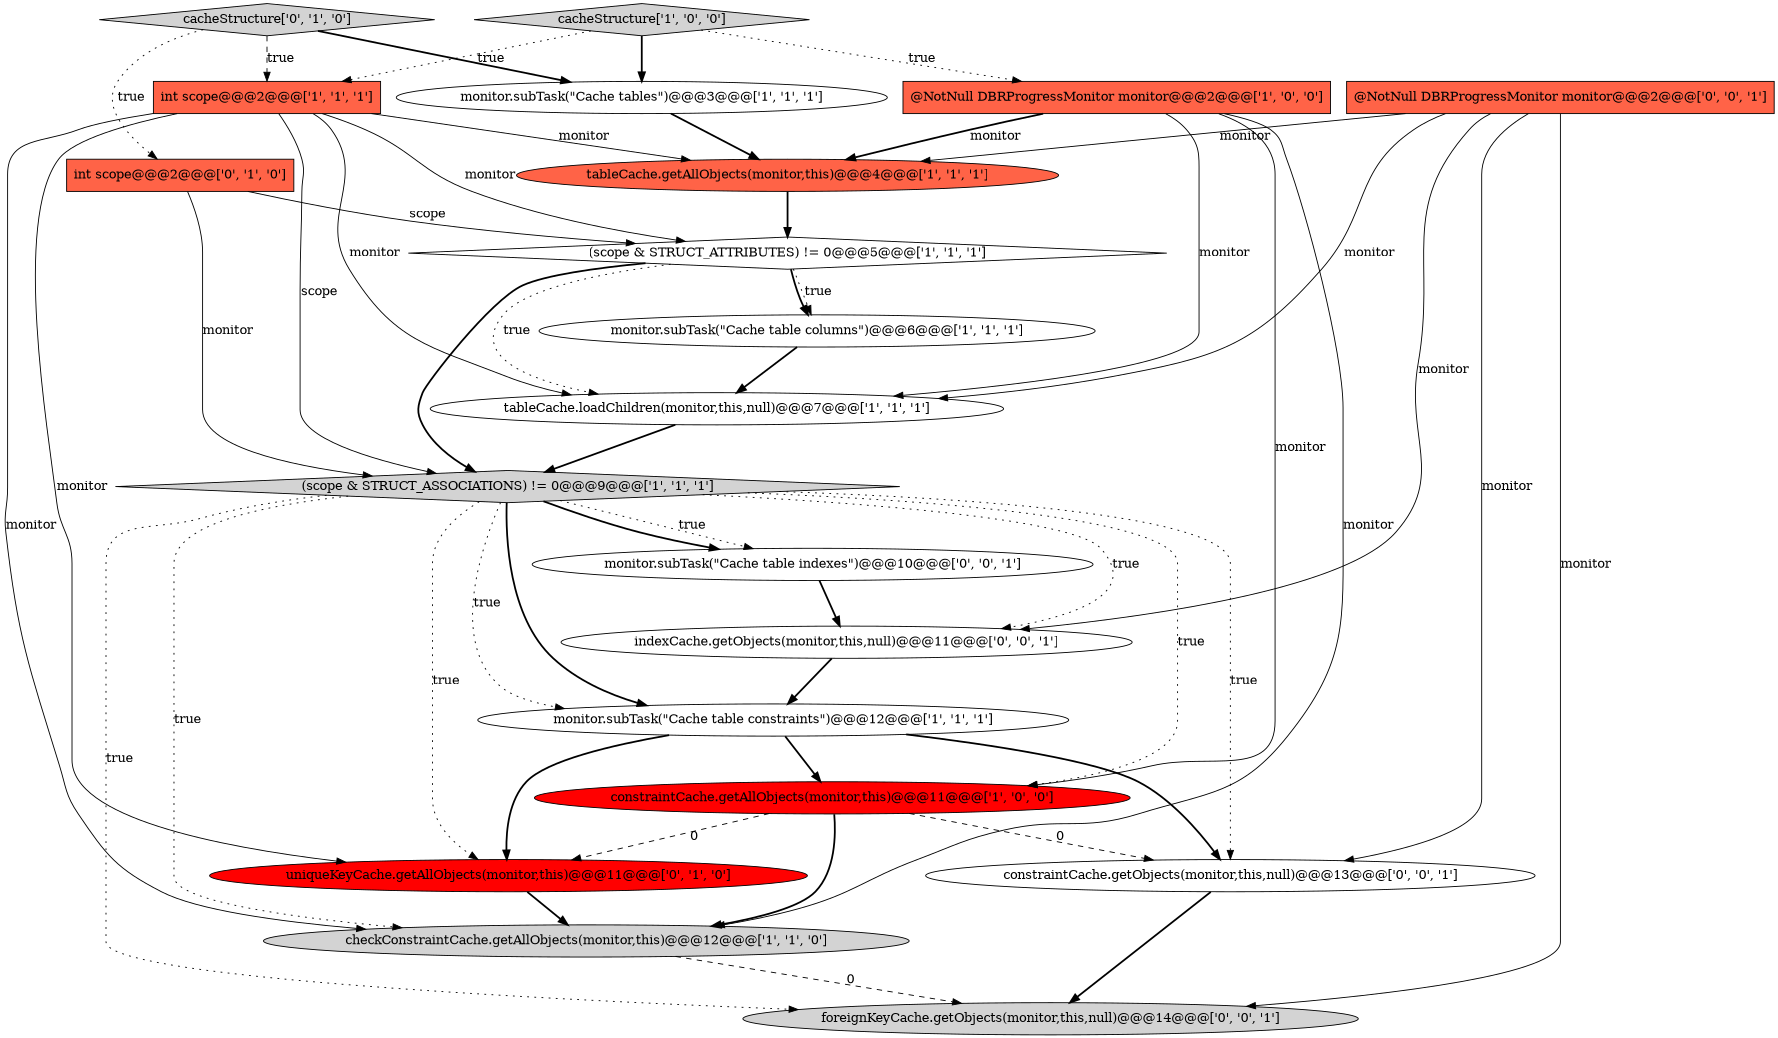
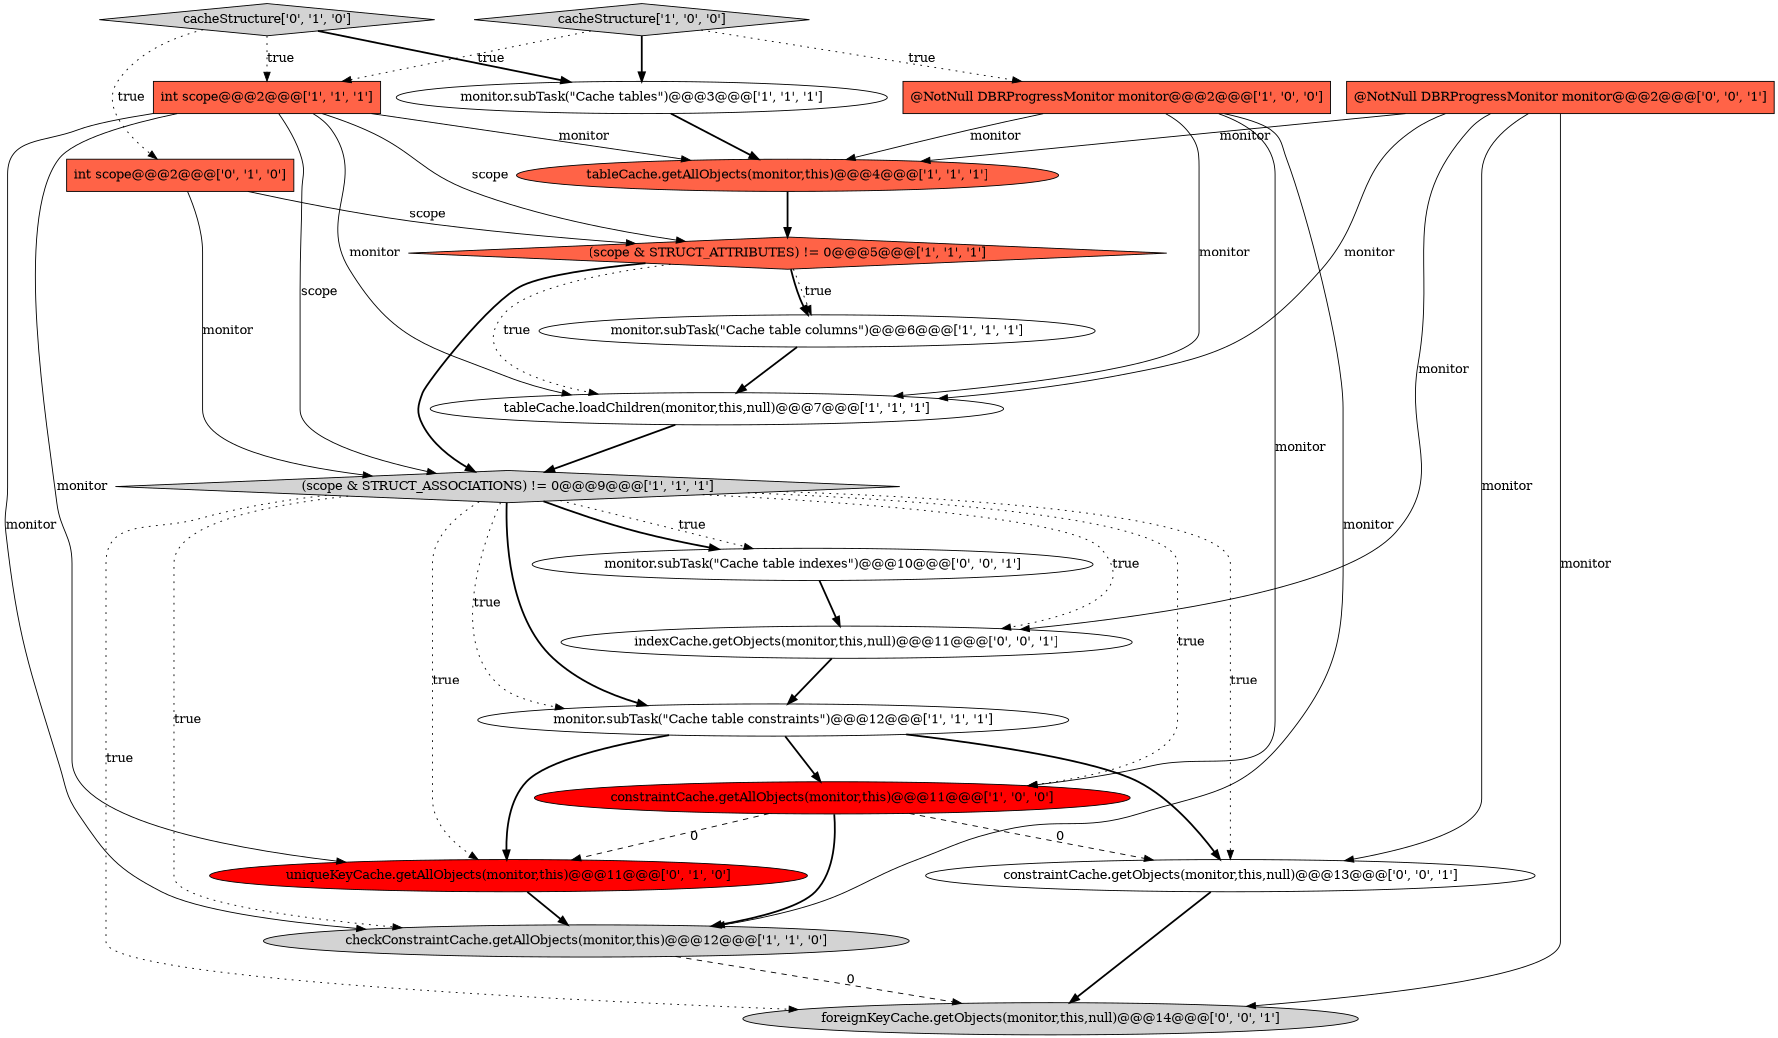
edge "cacheStructure['0', '1', '0']" -> "int scope@@@2@@@['1', '1', '1']": style dashed -> dotted
edge "@NotNull DBRProgressMonitor monitor@@@2@@@['1', '0', '0']" -> "tableCache.getAllObjects(monitor,this)@@@4@@@['1', '1', '1']": style bold -> solid
edge "int scope@@@2@@@['1', '1', '1']" -> "(scope & STRUCT_ATTRIBUTES) != 0@@@5@@@['1', '1', '1']": label "monitor" -> "scope"
node "(scope & STRUCT_ATTRIBUTES) != 0@@@5@@@['1', '1', '1']": fillcolor white -> tomato
